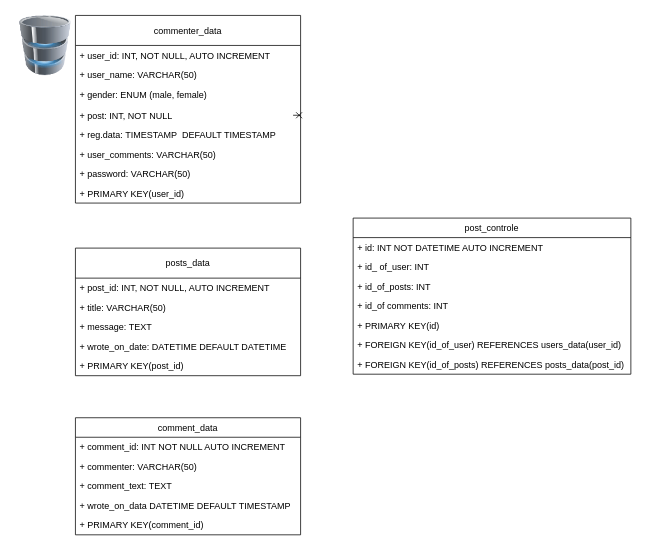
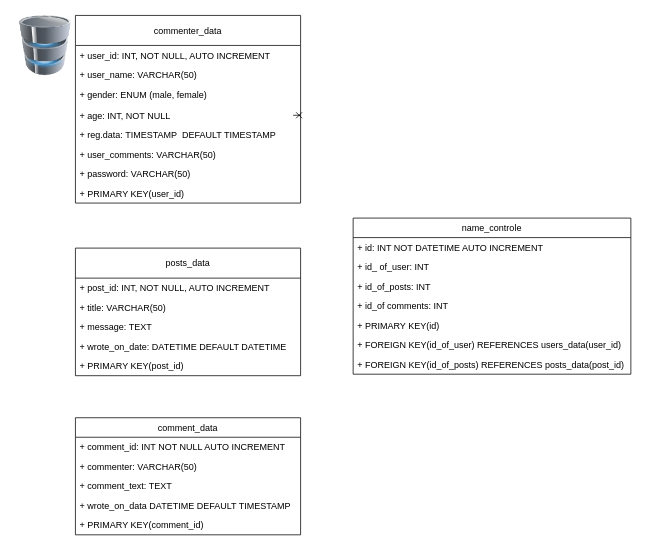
node "+ post: INT, NOT NULL": label "+ post: INT, NOT NULL" -> "+ age: INT, NOT NULL"
node "post_controle": label "post_controle" -> "name_controle"
